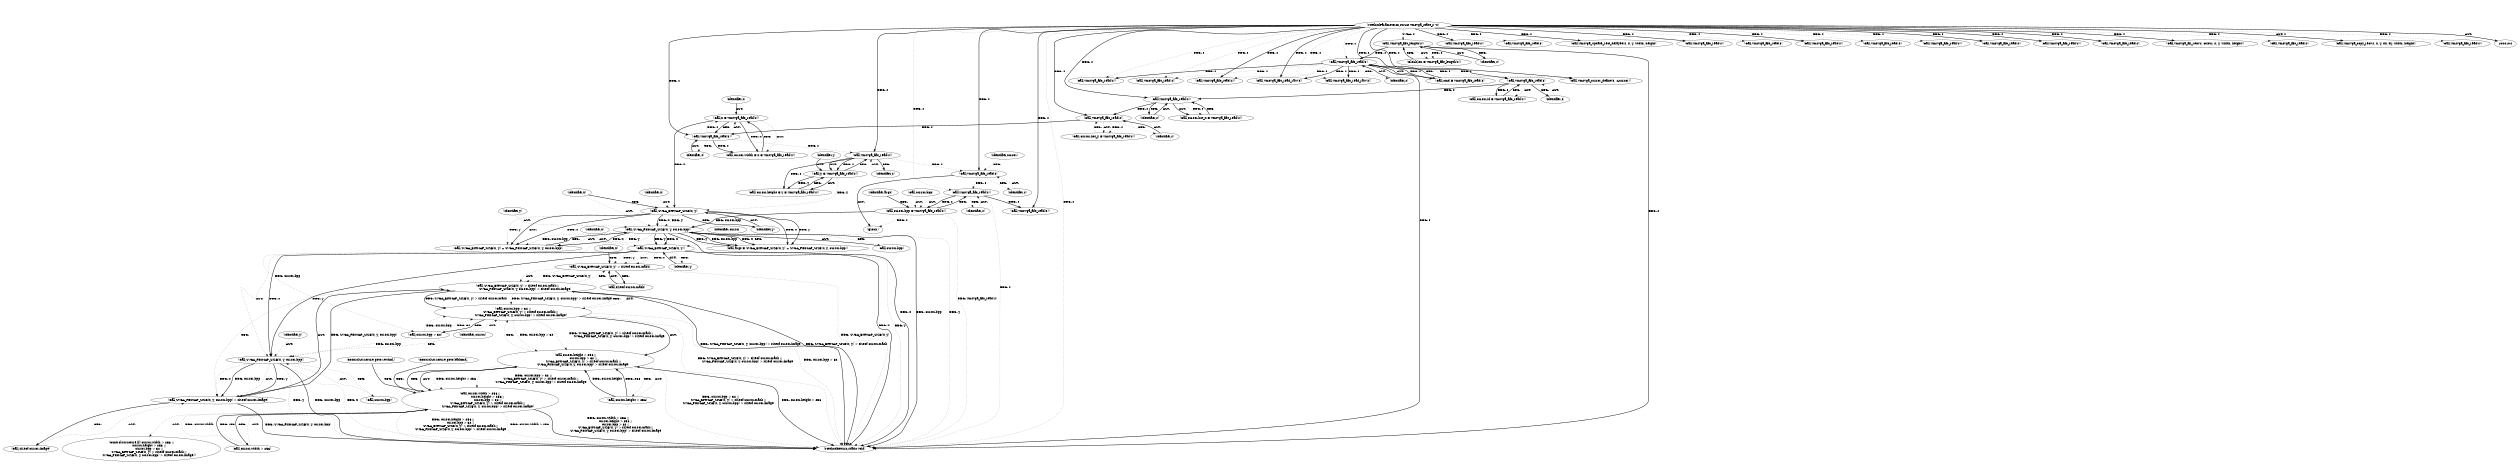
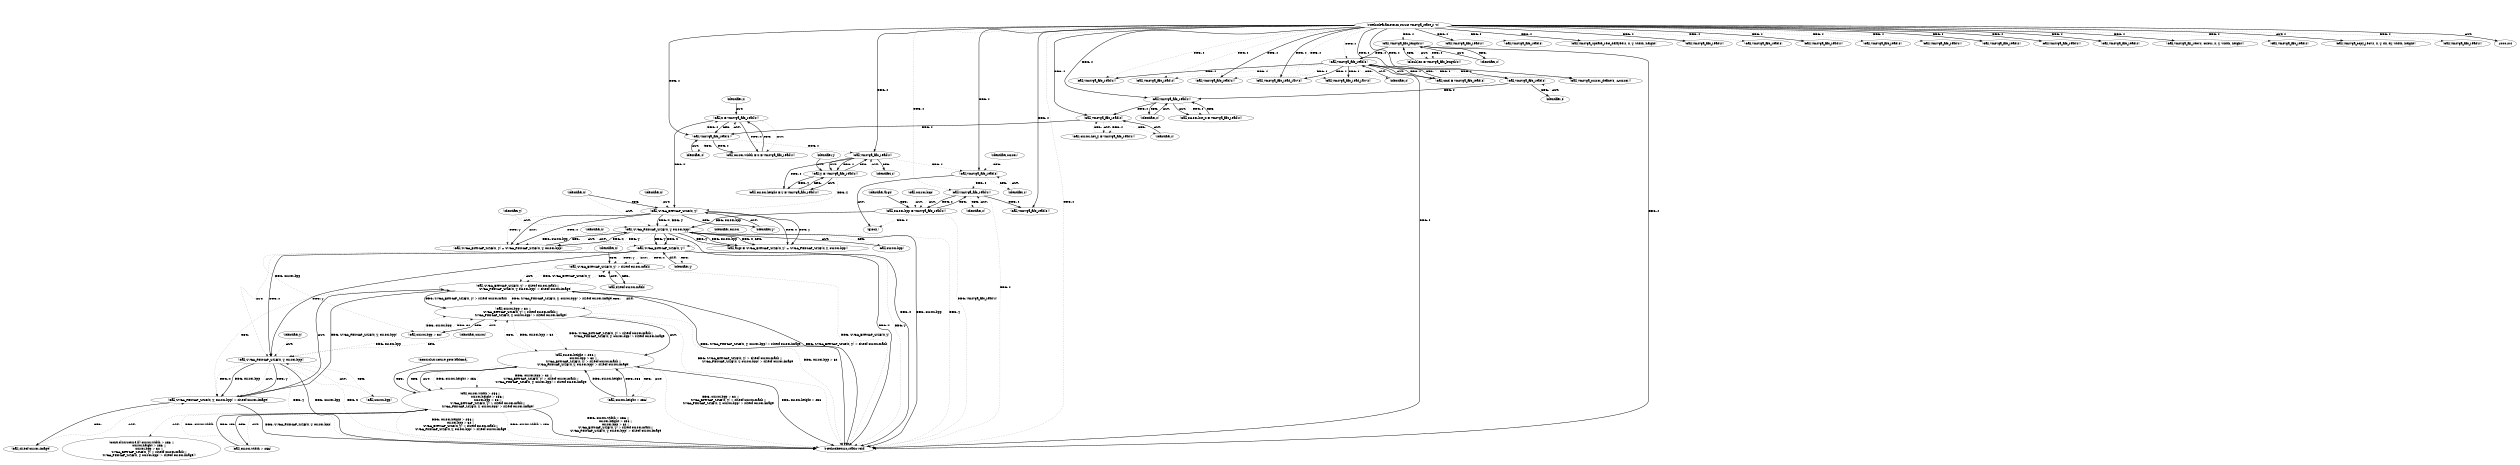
edge "(MethodParameterIn,struct vmsvga_state_s *s)" -> "(Call,vmsvga_fifo_length(s))": label "SVGA: s" -> "DDG: s"
node "(Call,cursor.id = vmsvga_fifo_read(s))": removed
node "(ControlStructure,goto rewind;)": removed
